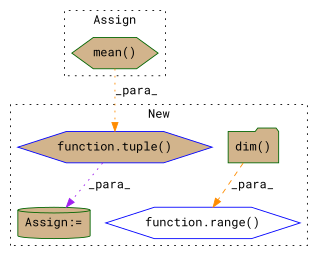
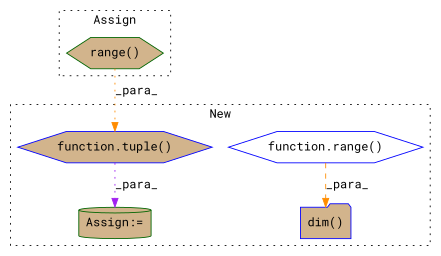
node "mean()": label "mean()" -> "range()"
node "dim()": color darkgreen -> blue
edge "dim()" -> "function.range()": reversed
